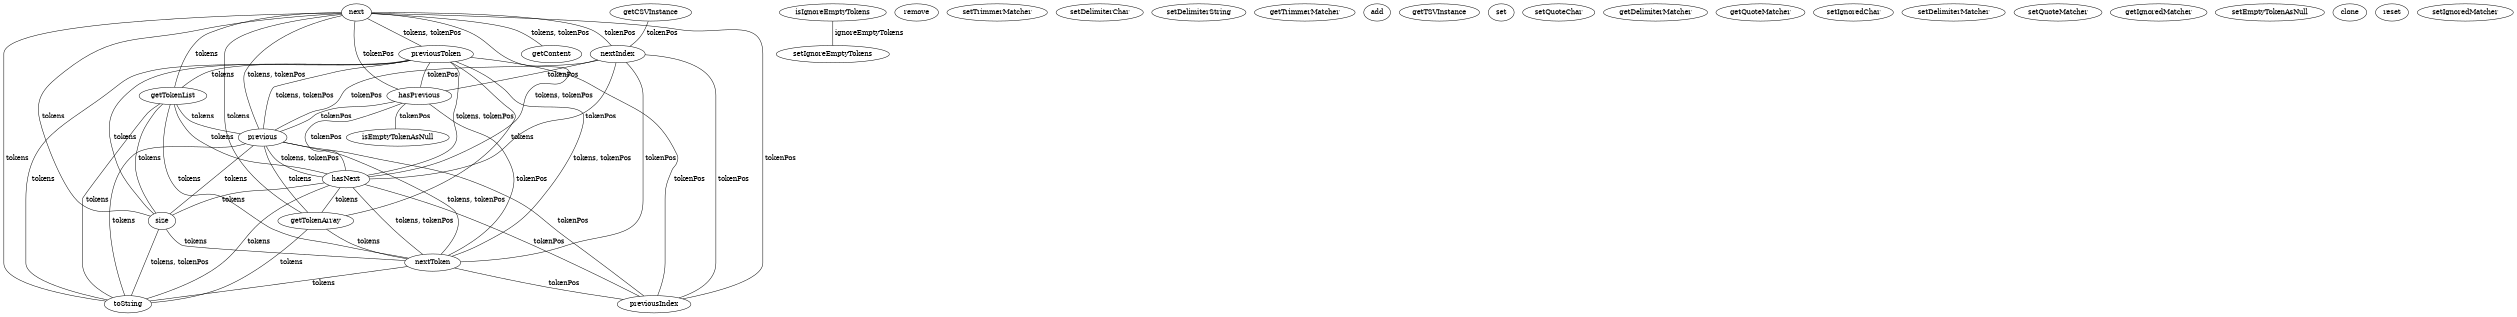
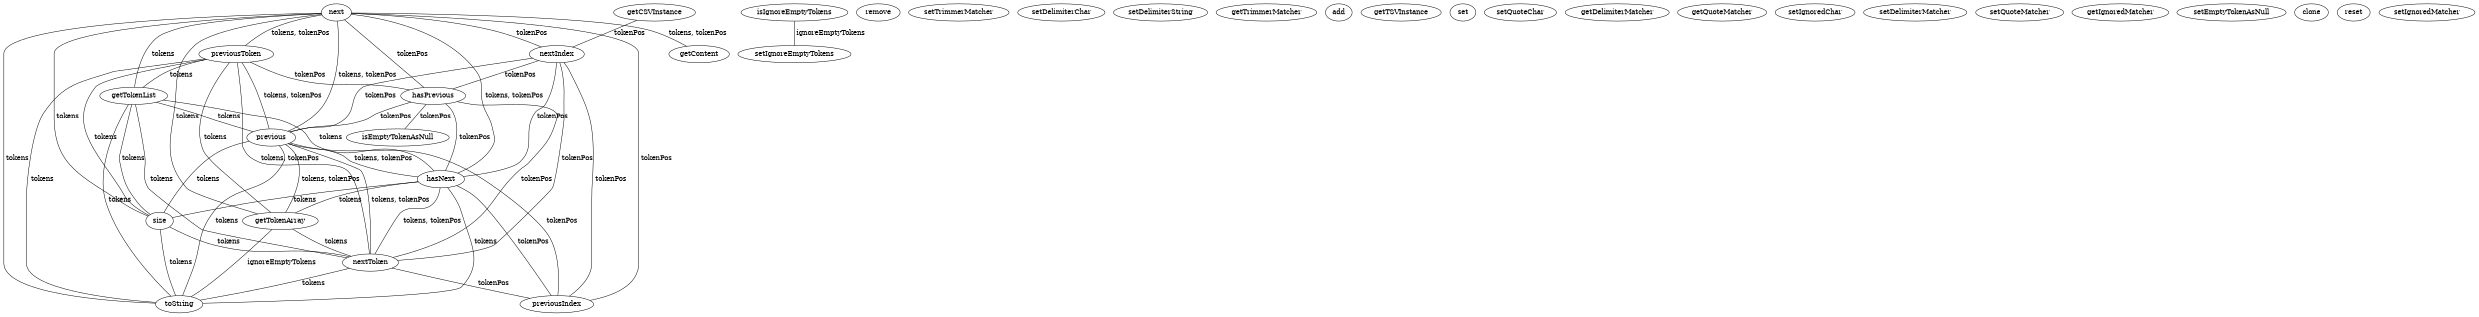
edge "previousToken" -- "previousIndex": removed, label "tokenPos"
edge "previousToken" -- "hasNext": removed, label "tokens, tokenPos"
edge "previous" -- "getTokenArray": label " tokens" -> " tokens, tokenPos"
edge "size" -- "toString": label " tokens, tokenPos" -> " tokens"
edge "getTokenArray" -- "toString": label " tokens" -> " ignoreEmptyTokens"
